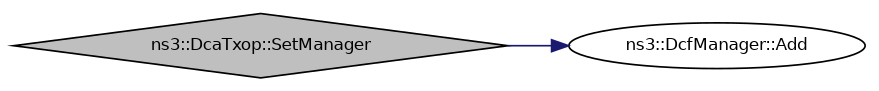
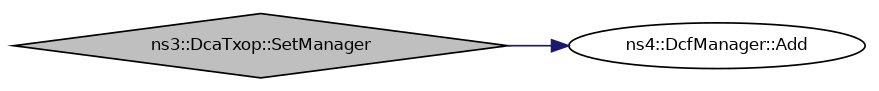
node "ns3::DcfManager::Add": label "ns3::DcfManager::Add" -> "ns4::DcfManager::Add"
